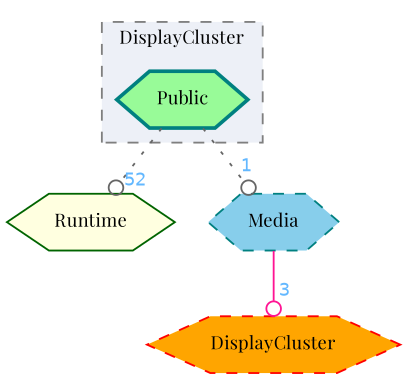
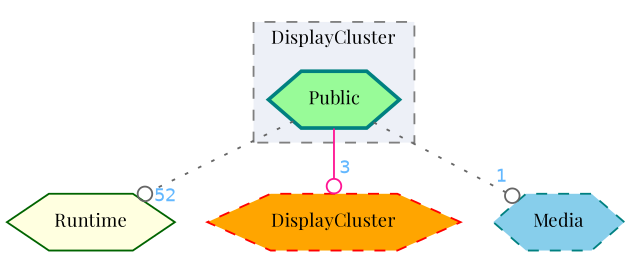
edge "Media" -> "DisplayCluster": now "Public" -> "DisplayCluster"
